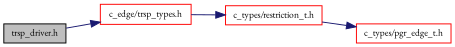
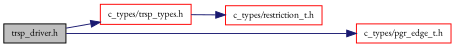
node "c_edge/trsp_types.h": label "c_edge/trsp_types.h" -> "c_types/trsp_types.h"
edge "c_types/restriction_t.h" -> "c_types/pgr_edge_t.h": now "trsp_driver.h" -> "c_types/pgr_edge_t.h"
